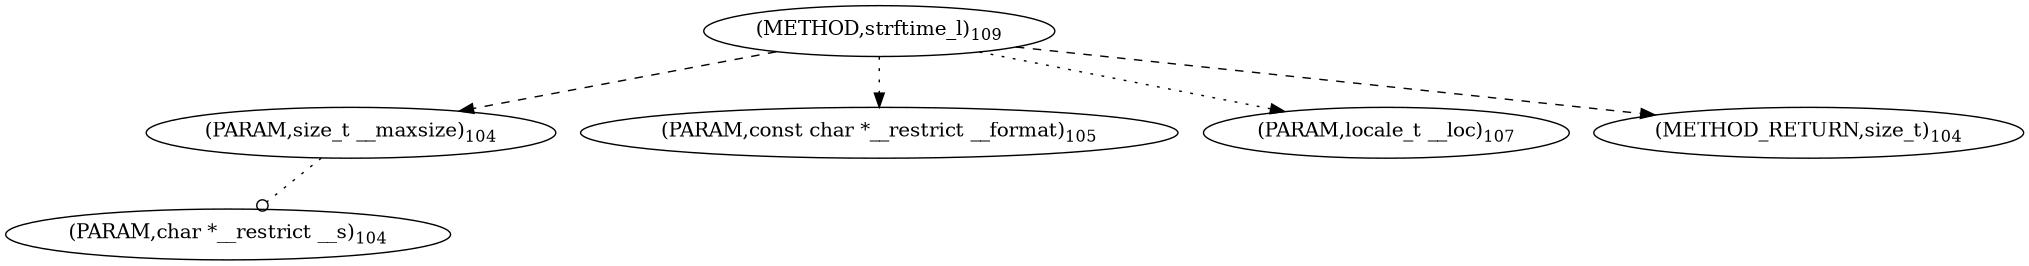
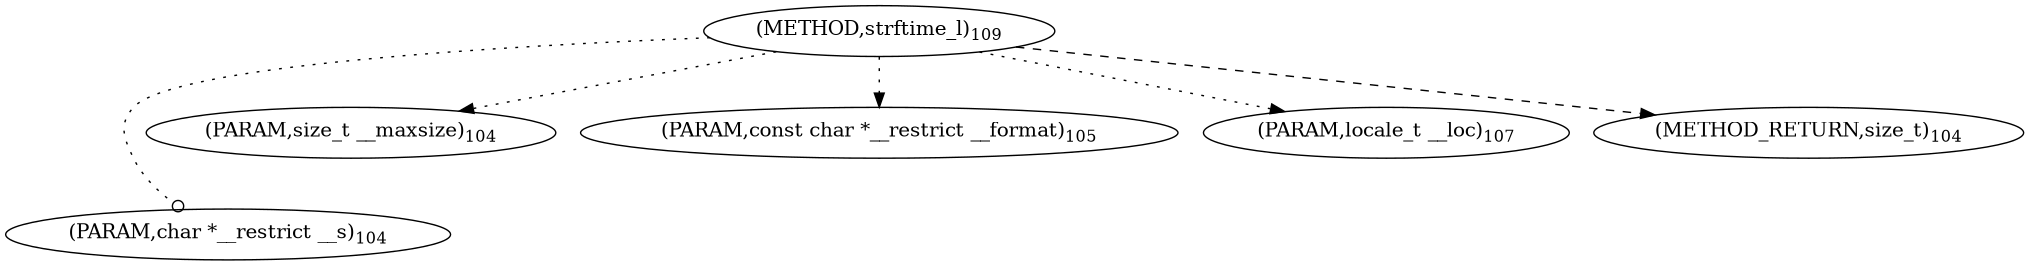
edge "(METHOD,strftime_l)" -> "(PARAM,size_t __maxsize)": style dashed -> dotted
edge "(PARAM,size_t __maxsize)" -> "(PARAM,char *__restrict __s)": now "(METHOD,strftime_l)" -> "(PARAM,char *__restrict __s)"
